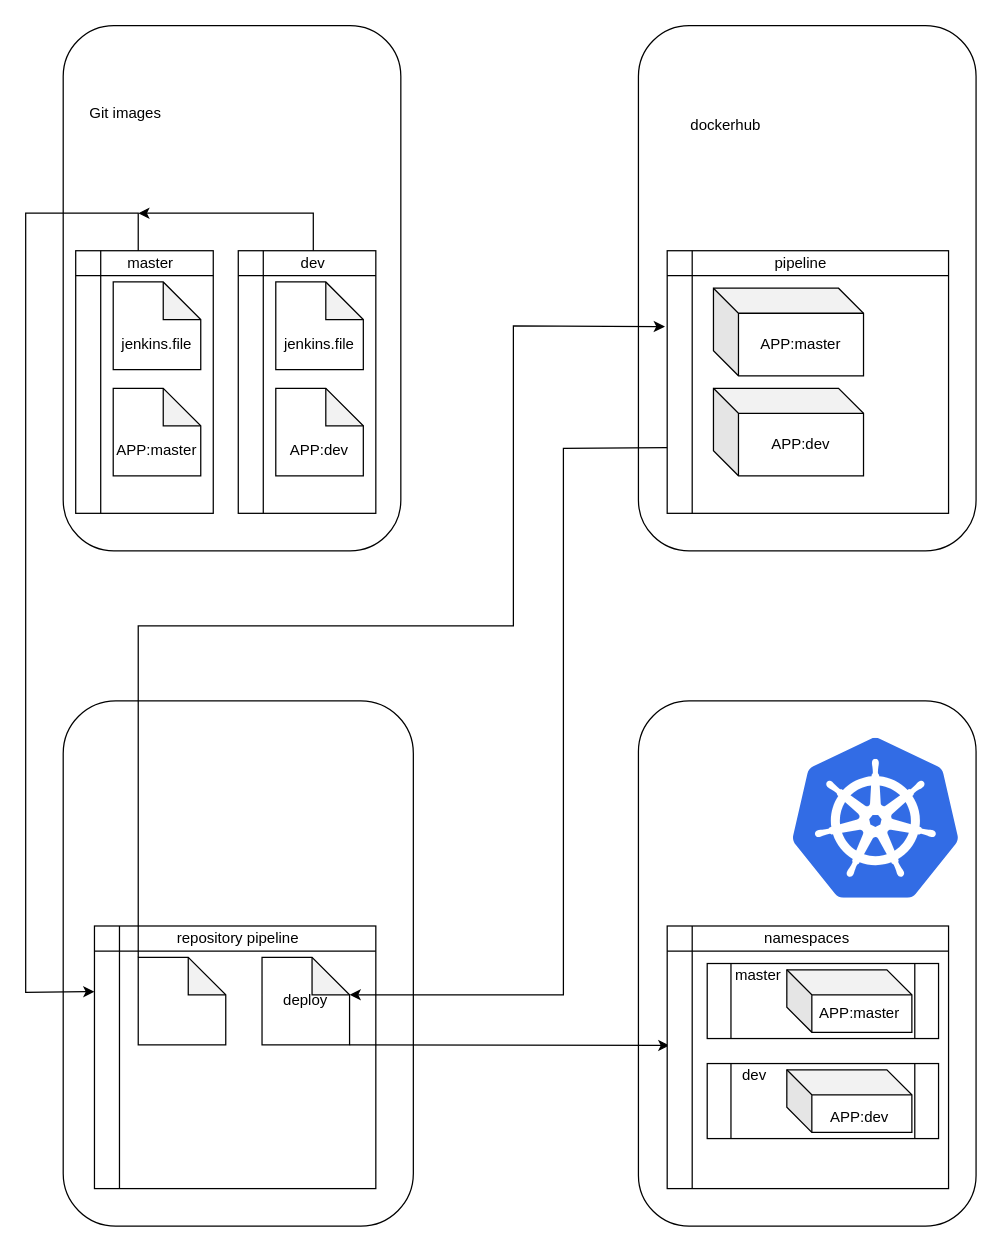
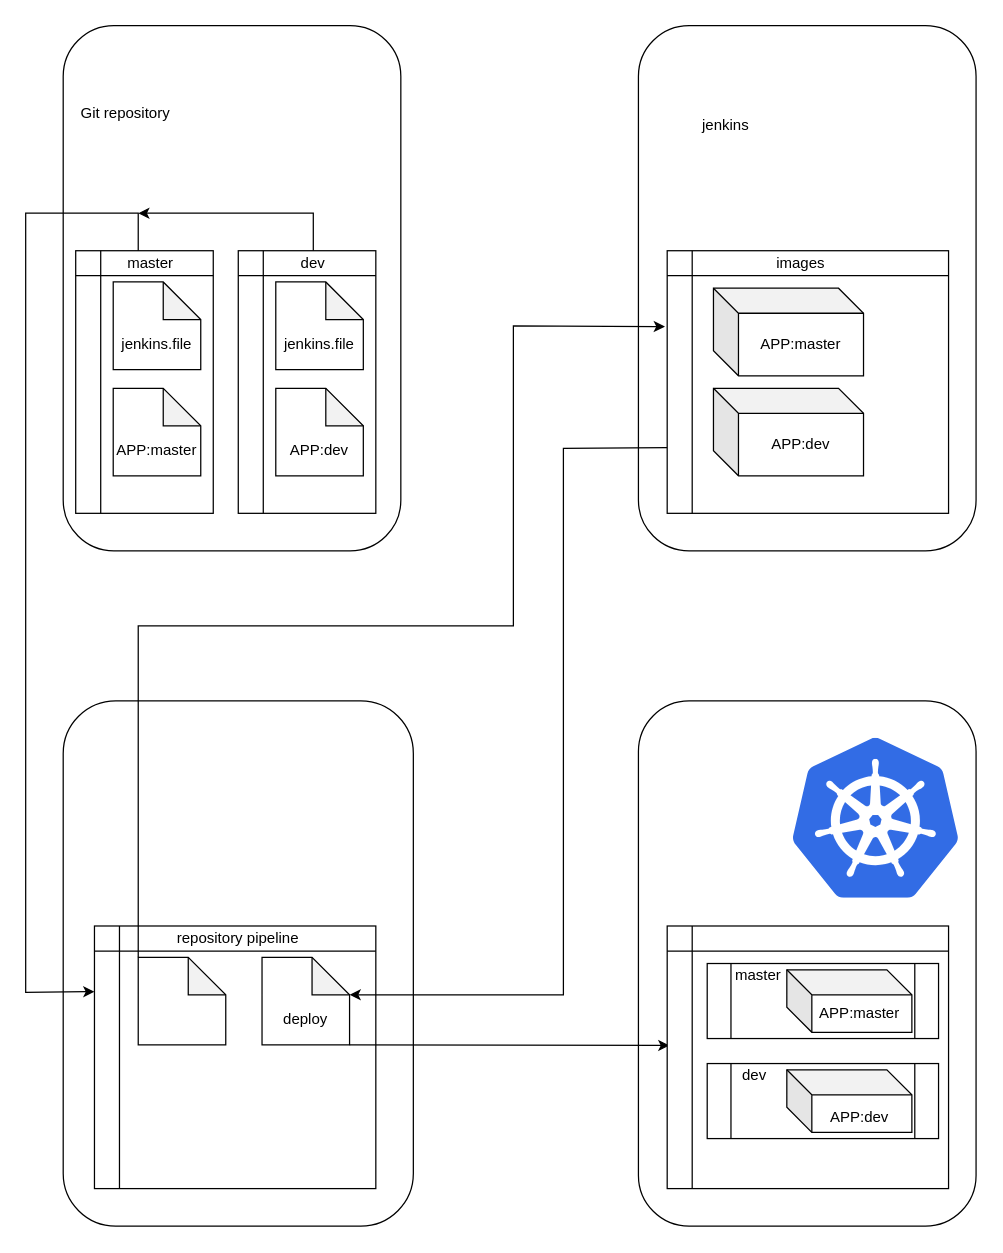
node "Git images": label "Git images" -> "Git repository"
node "dockerhub": label "dockerhub" -> "jenkins"
node "pipeline": label "pipeline" -> "images"
node "namespaces": removed
node "deploy": moved (306, 1001) -> (306, 1019)
